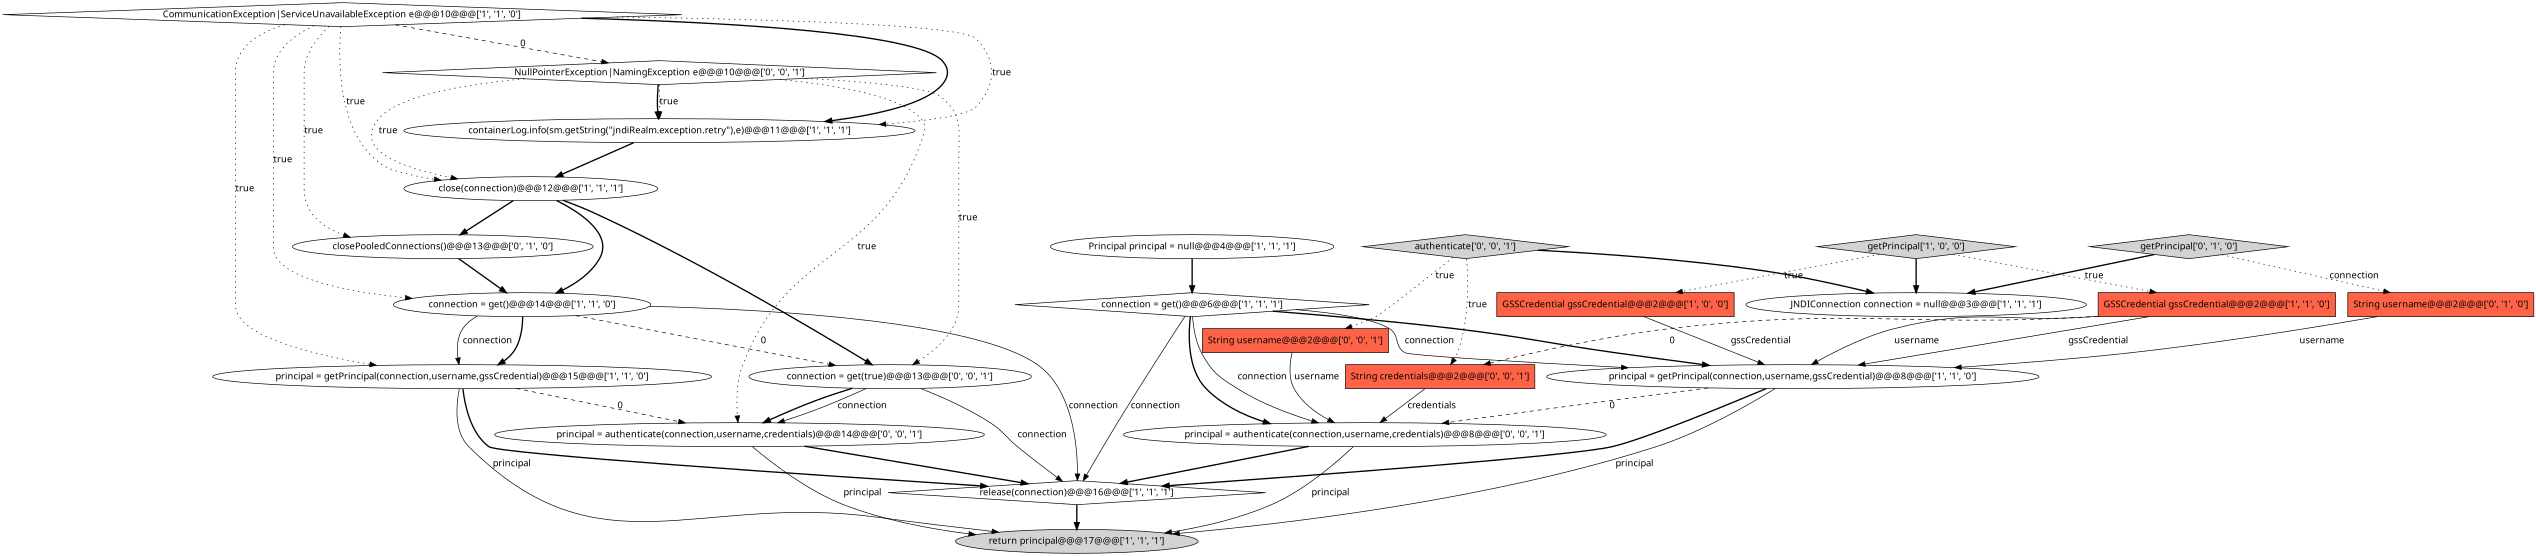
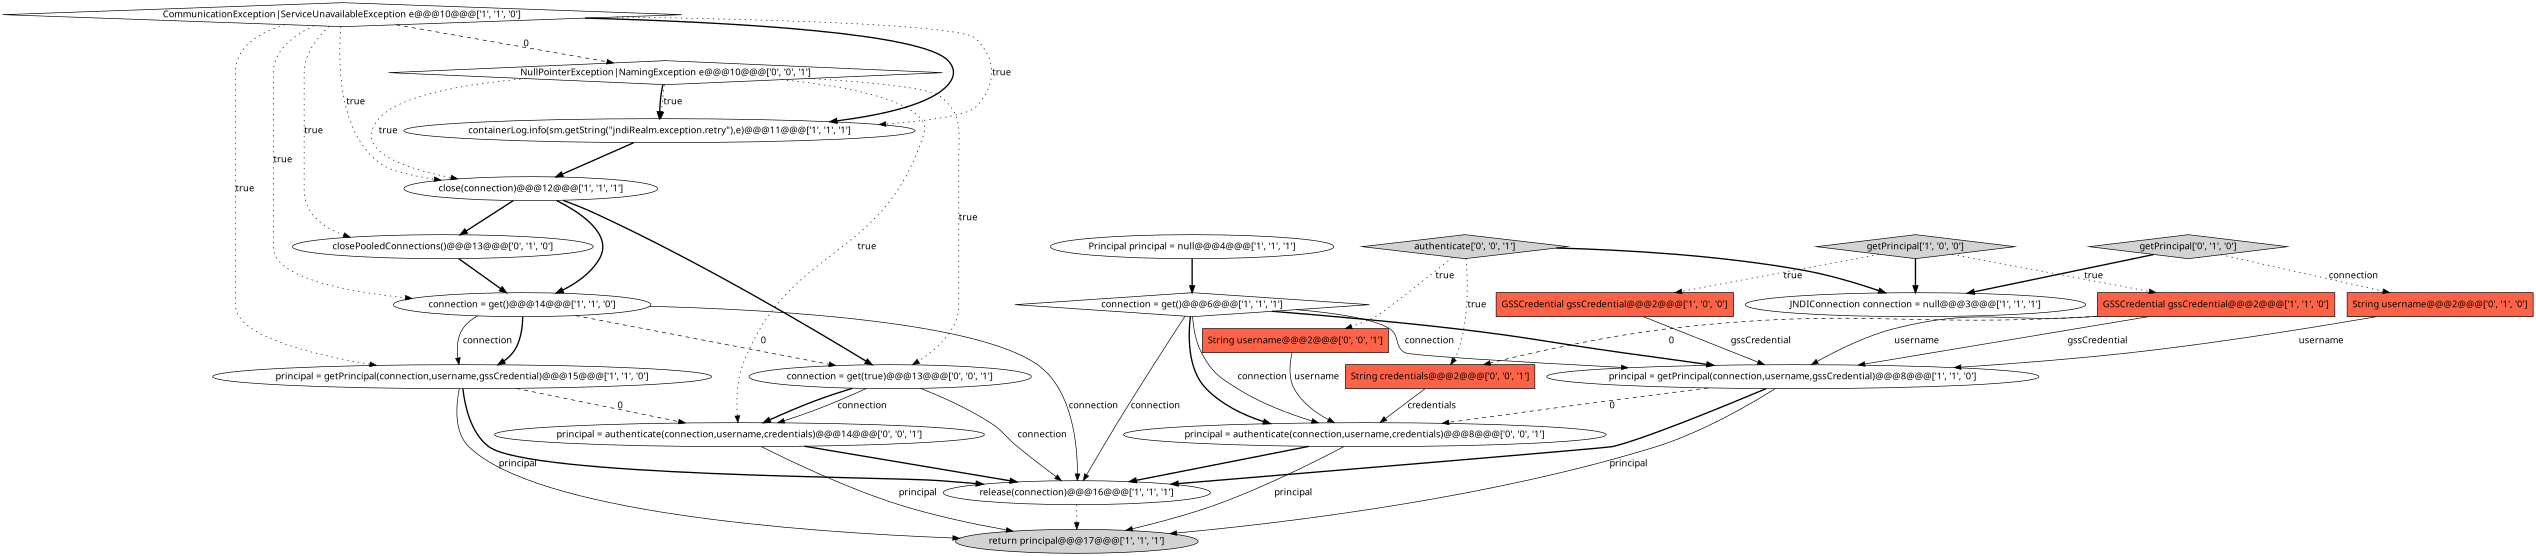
node "release(connection)@@@16@@@['1', '1', '1']": shape diamond -> ellipse
edge "release(connection)@@@16@@@['1', '1', '1']" -> "return principal@@@17@@@['1', '1', '1']": style bold -> dotted
